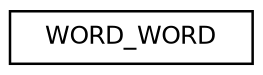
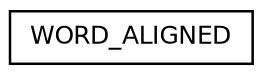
node "WORD_WORD": label "WORD_WORD" -> "WORD_ALIGNED"
